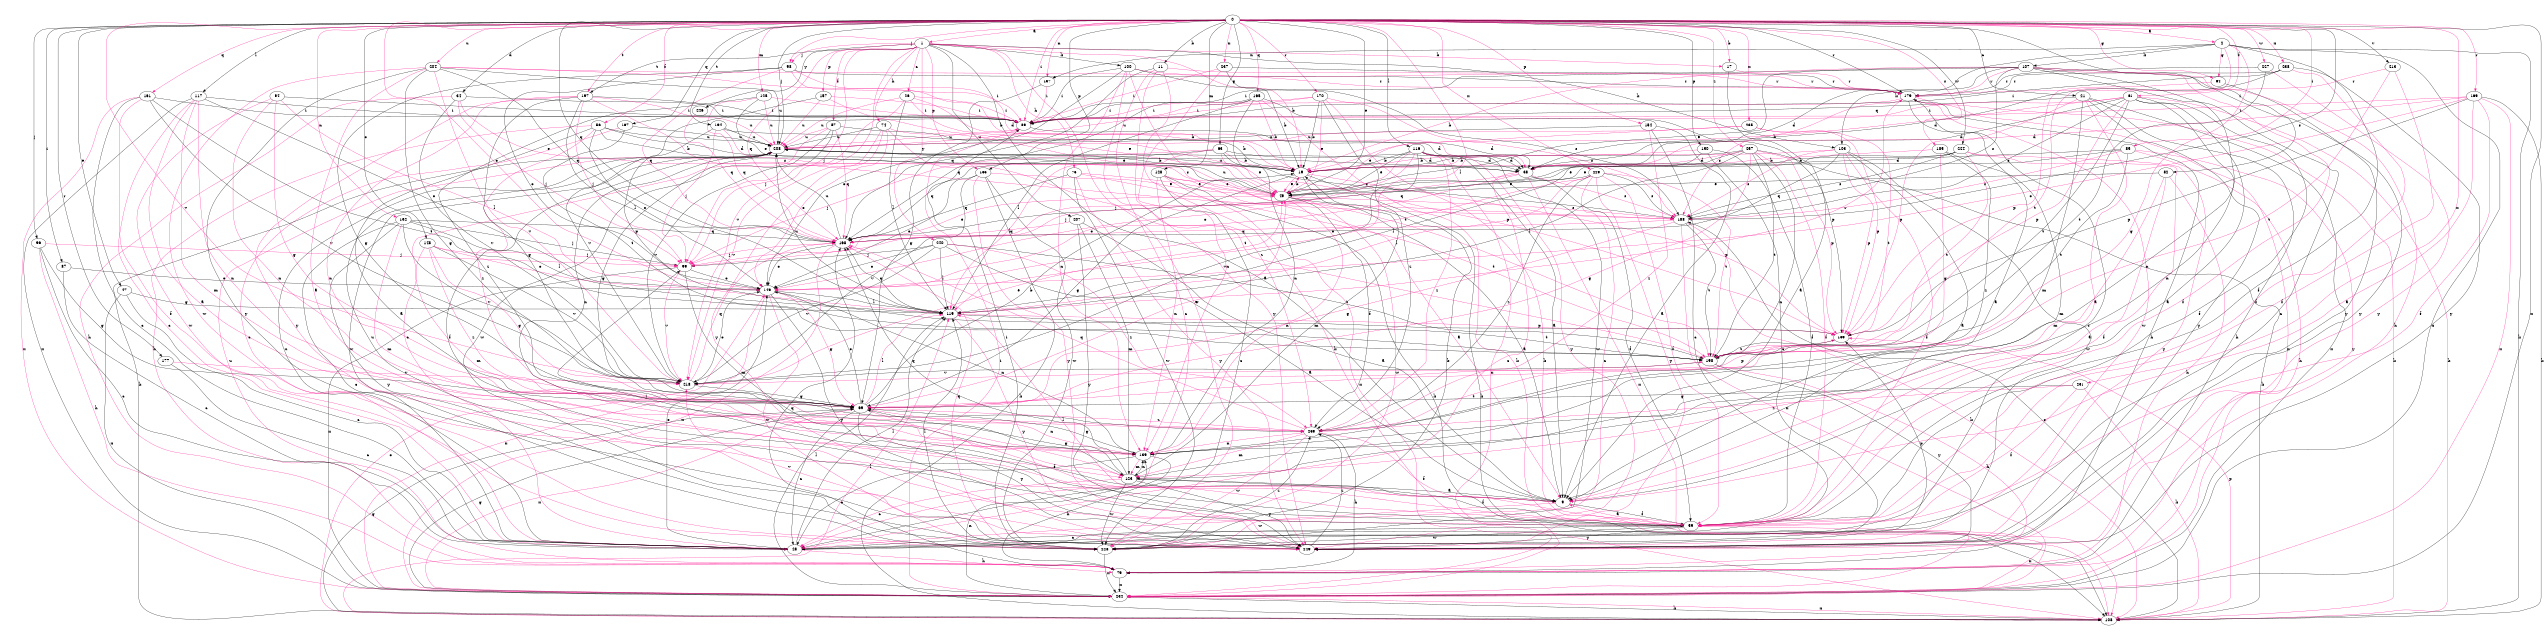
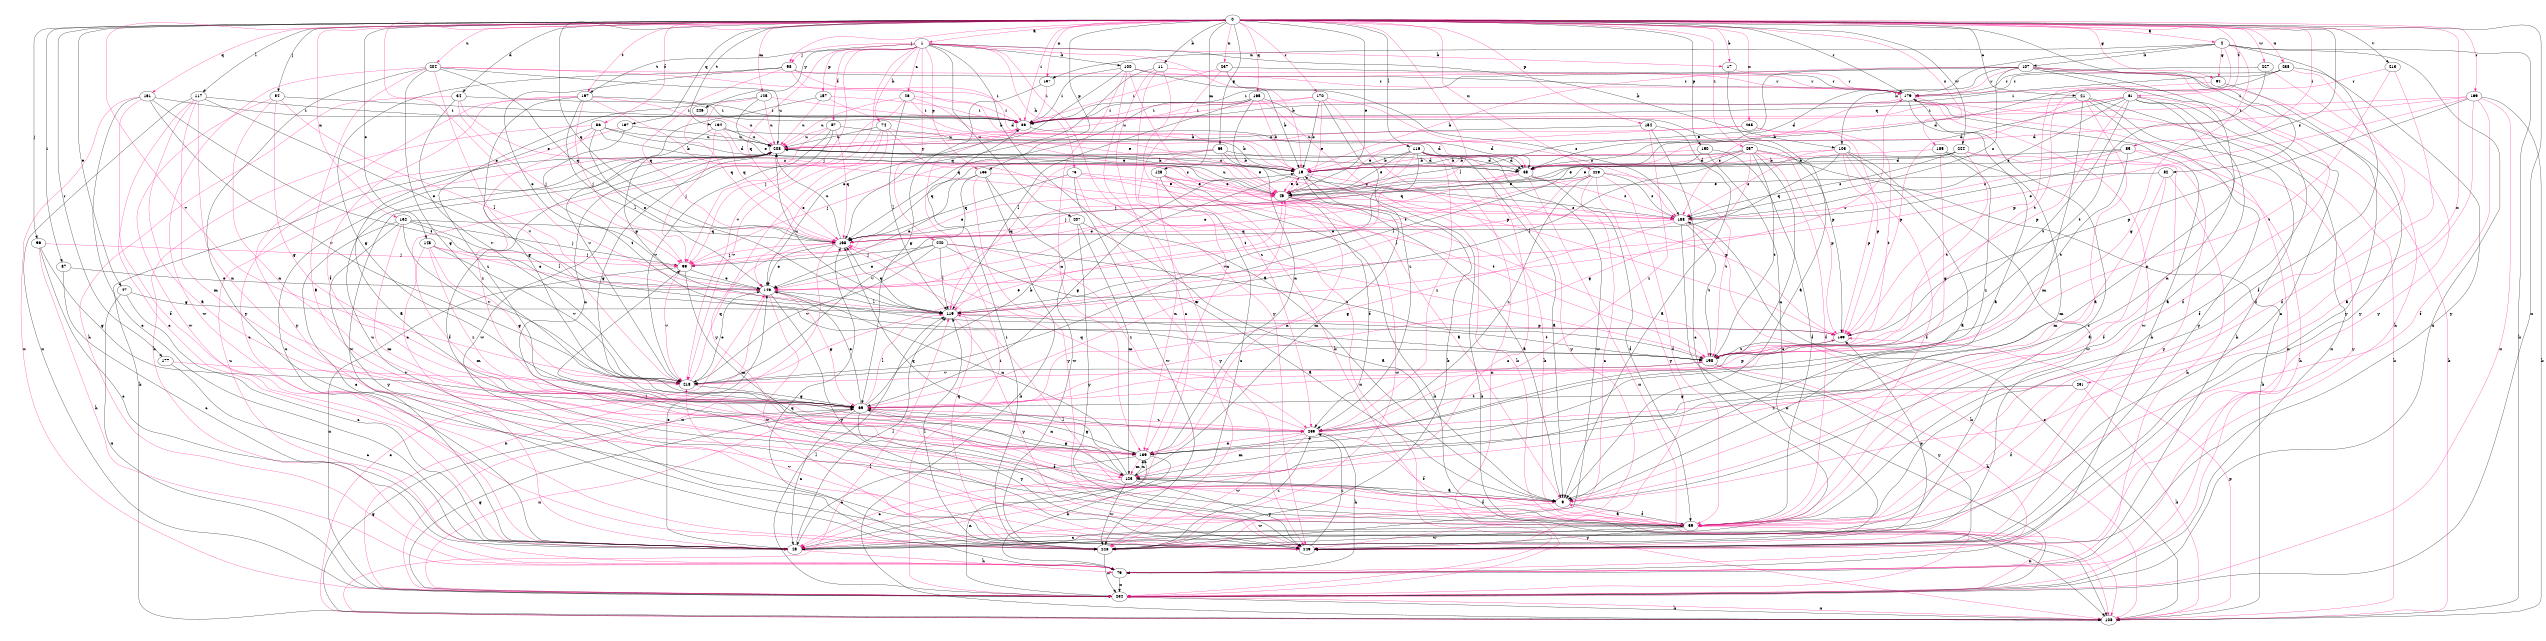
edge "0" -> "208": now "0" -> "94"
edge "197" -> "139": label "n" -> "f"
edge "188" -> "234": color deeppink -> black
